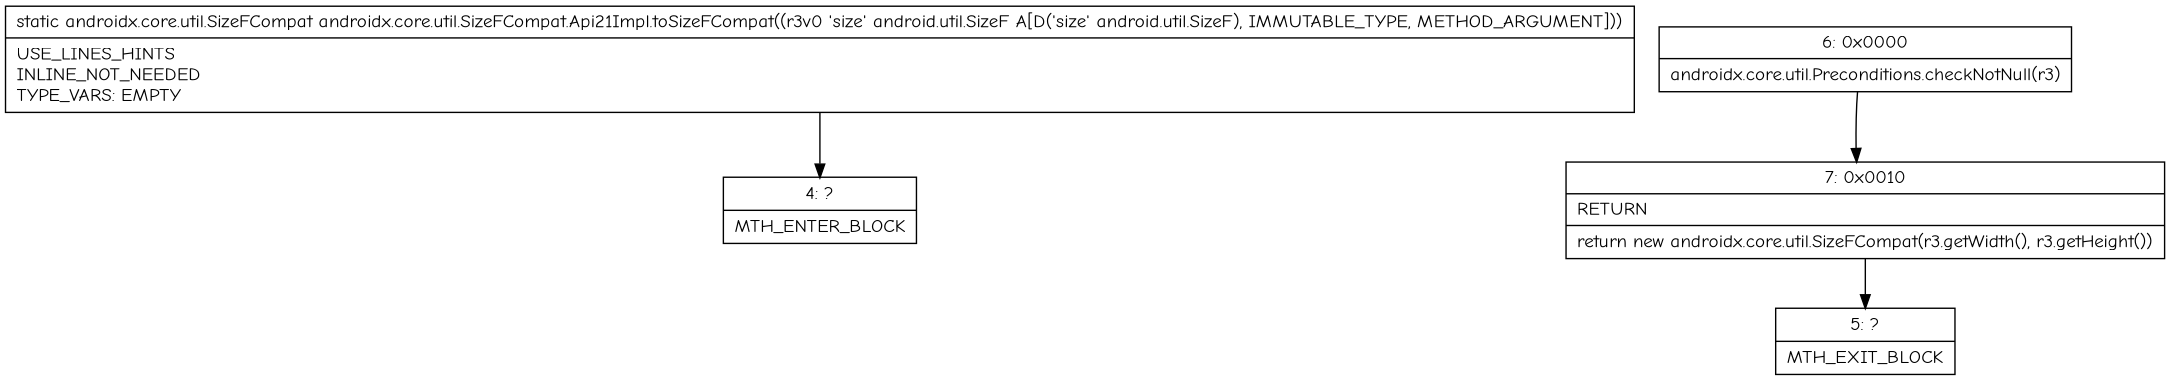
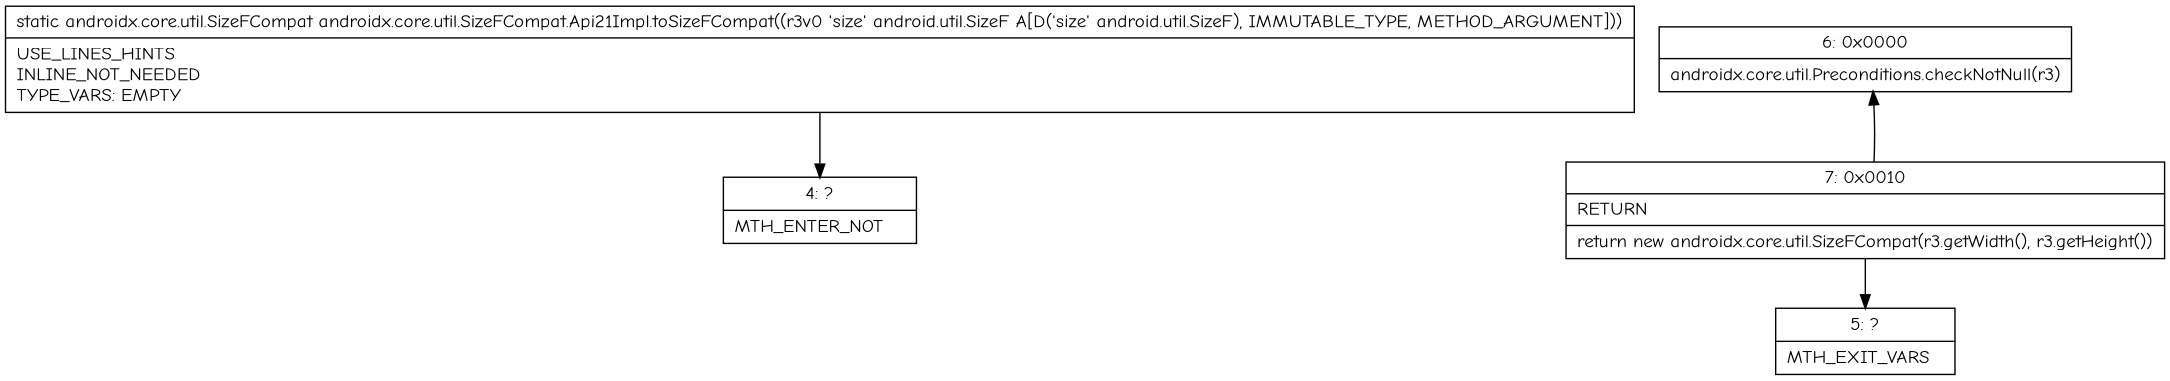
edge "6: 0x0000" -> "7: 0x0010": reversed
node "4: ?": text "MTH_ENTER_BLOCK" -> "MTH_ENTER_NOT"
node "5: ?": text "MTH_EXIT_BLOCK" -> "MTH_EXIT_VARS"
